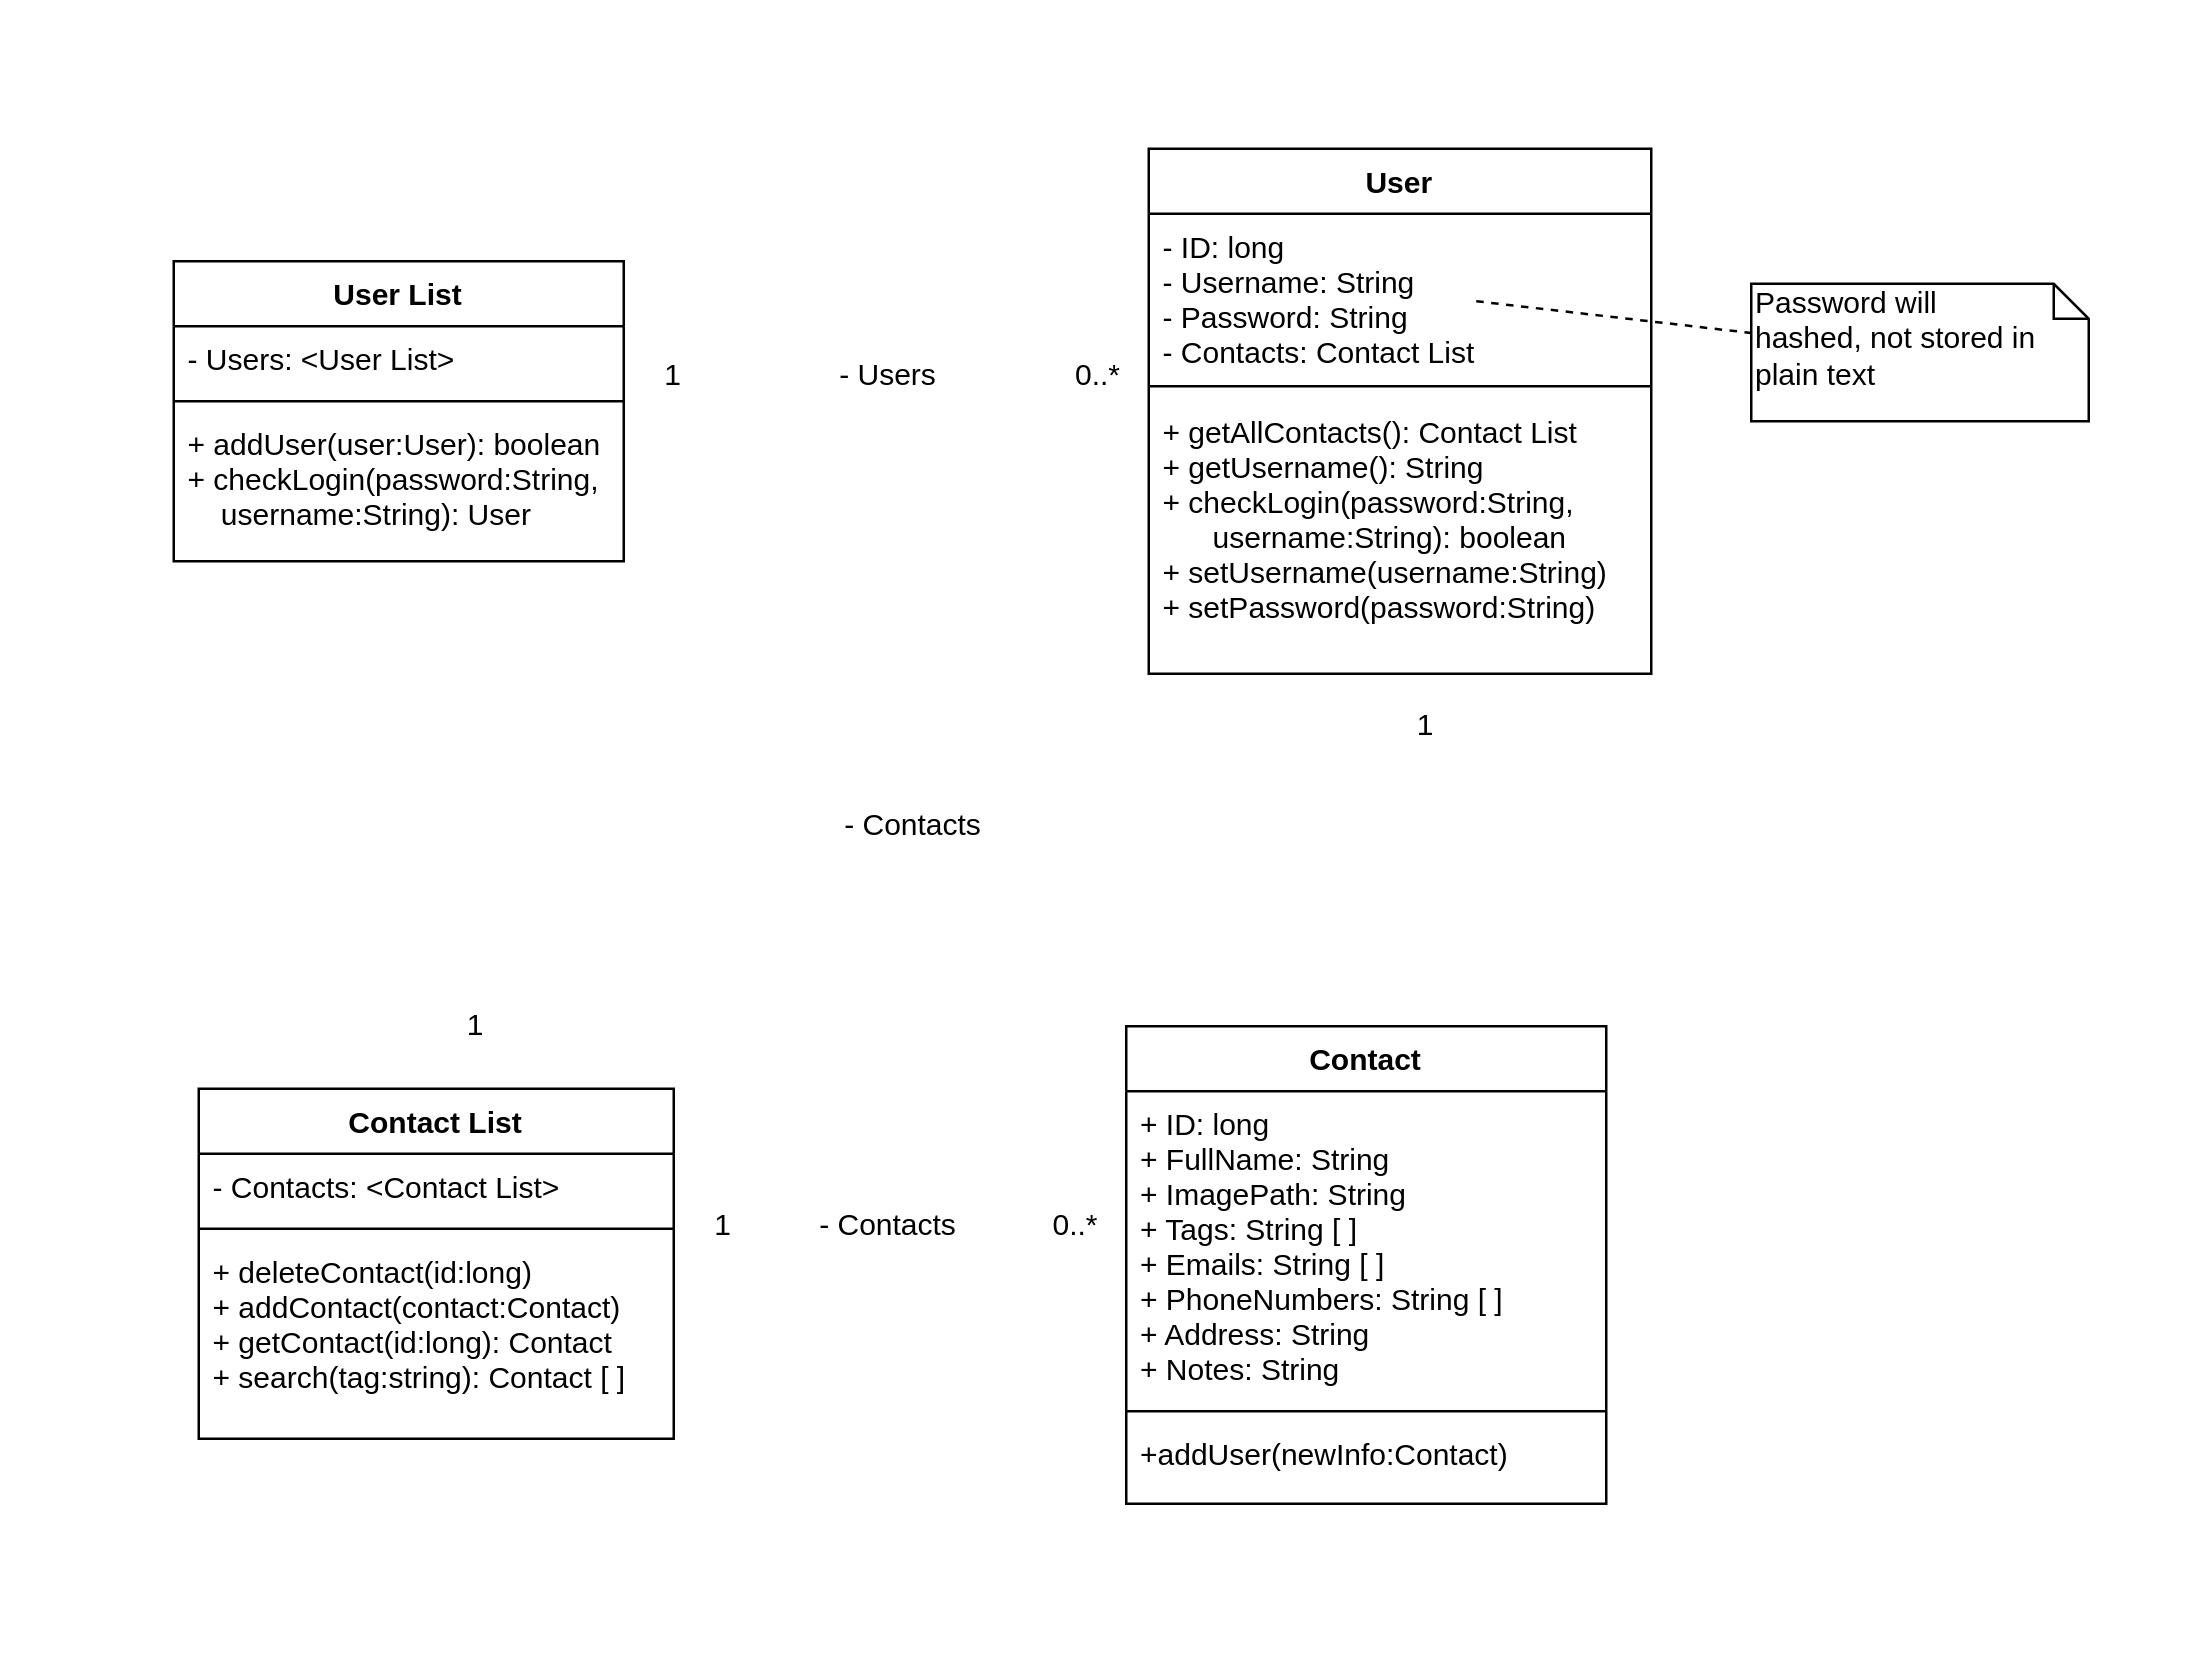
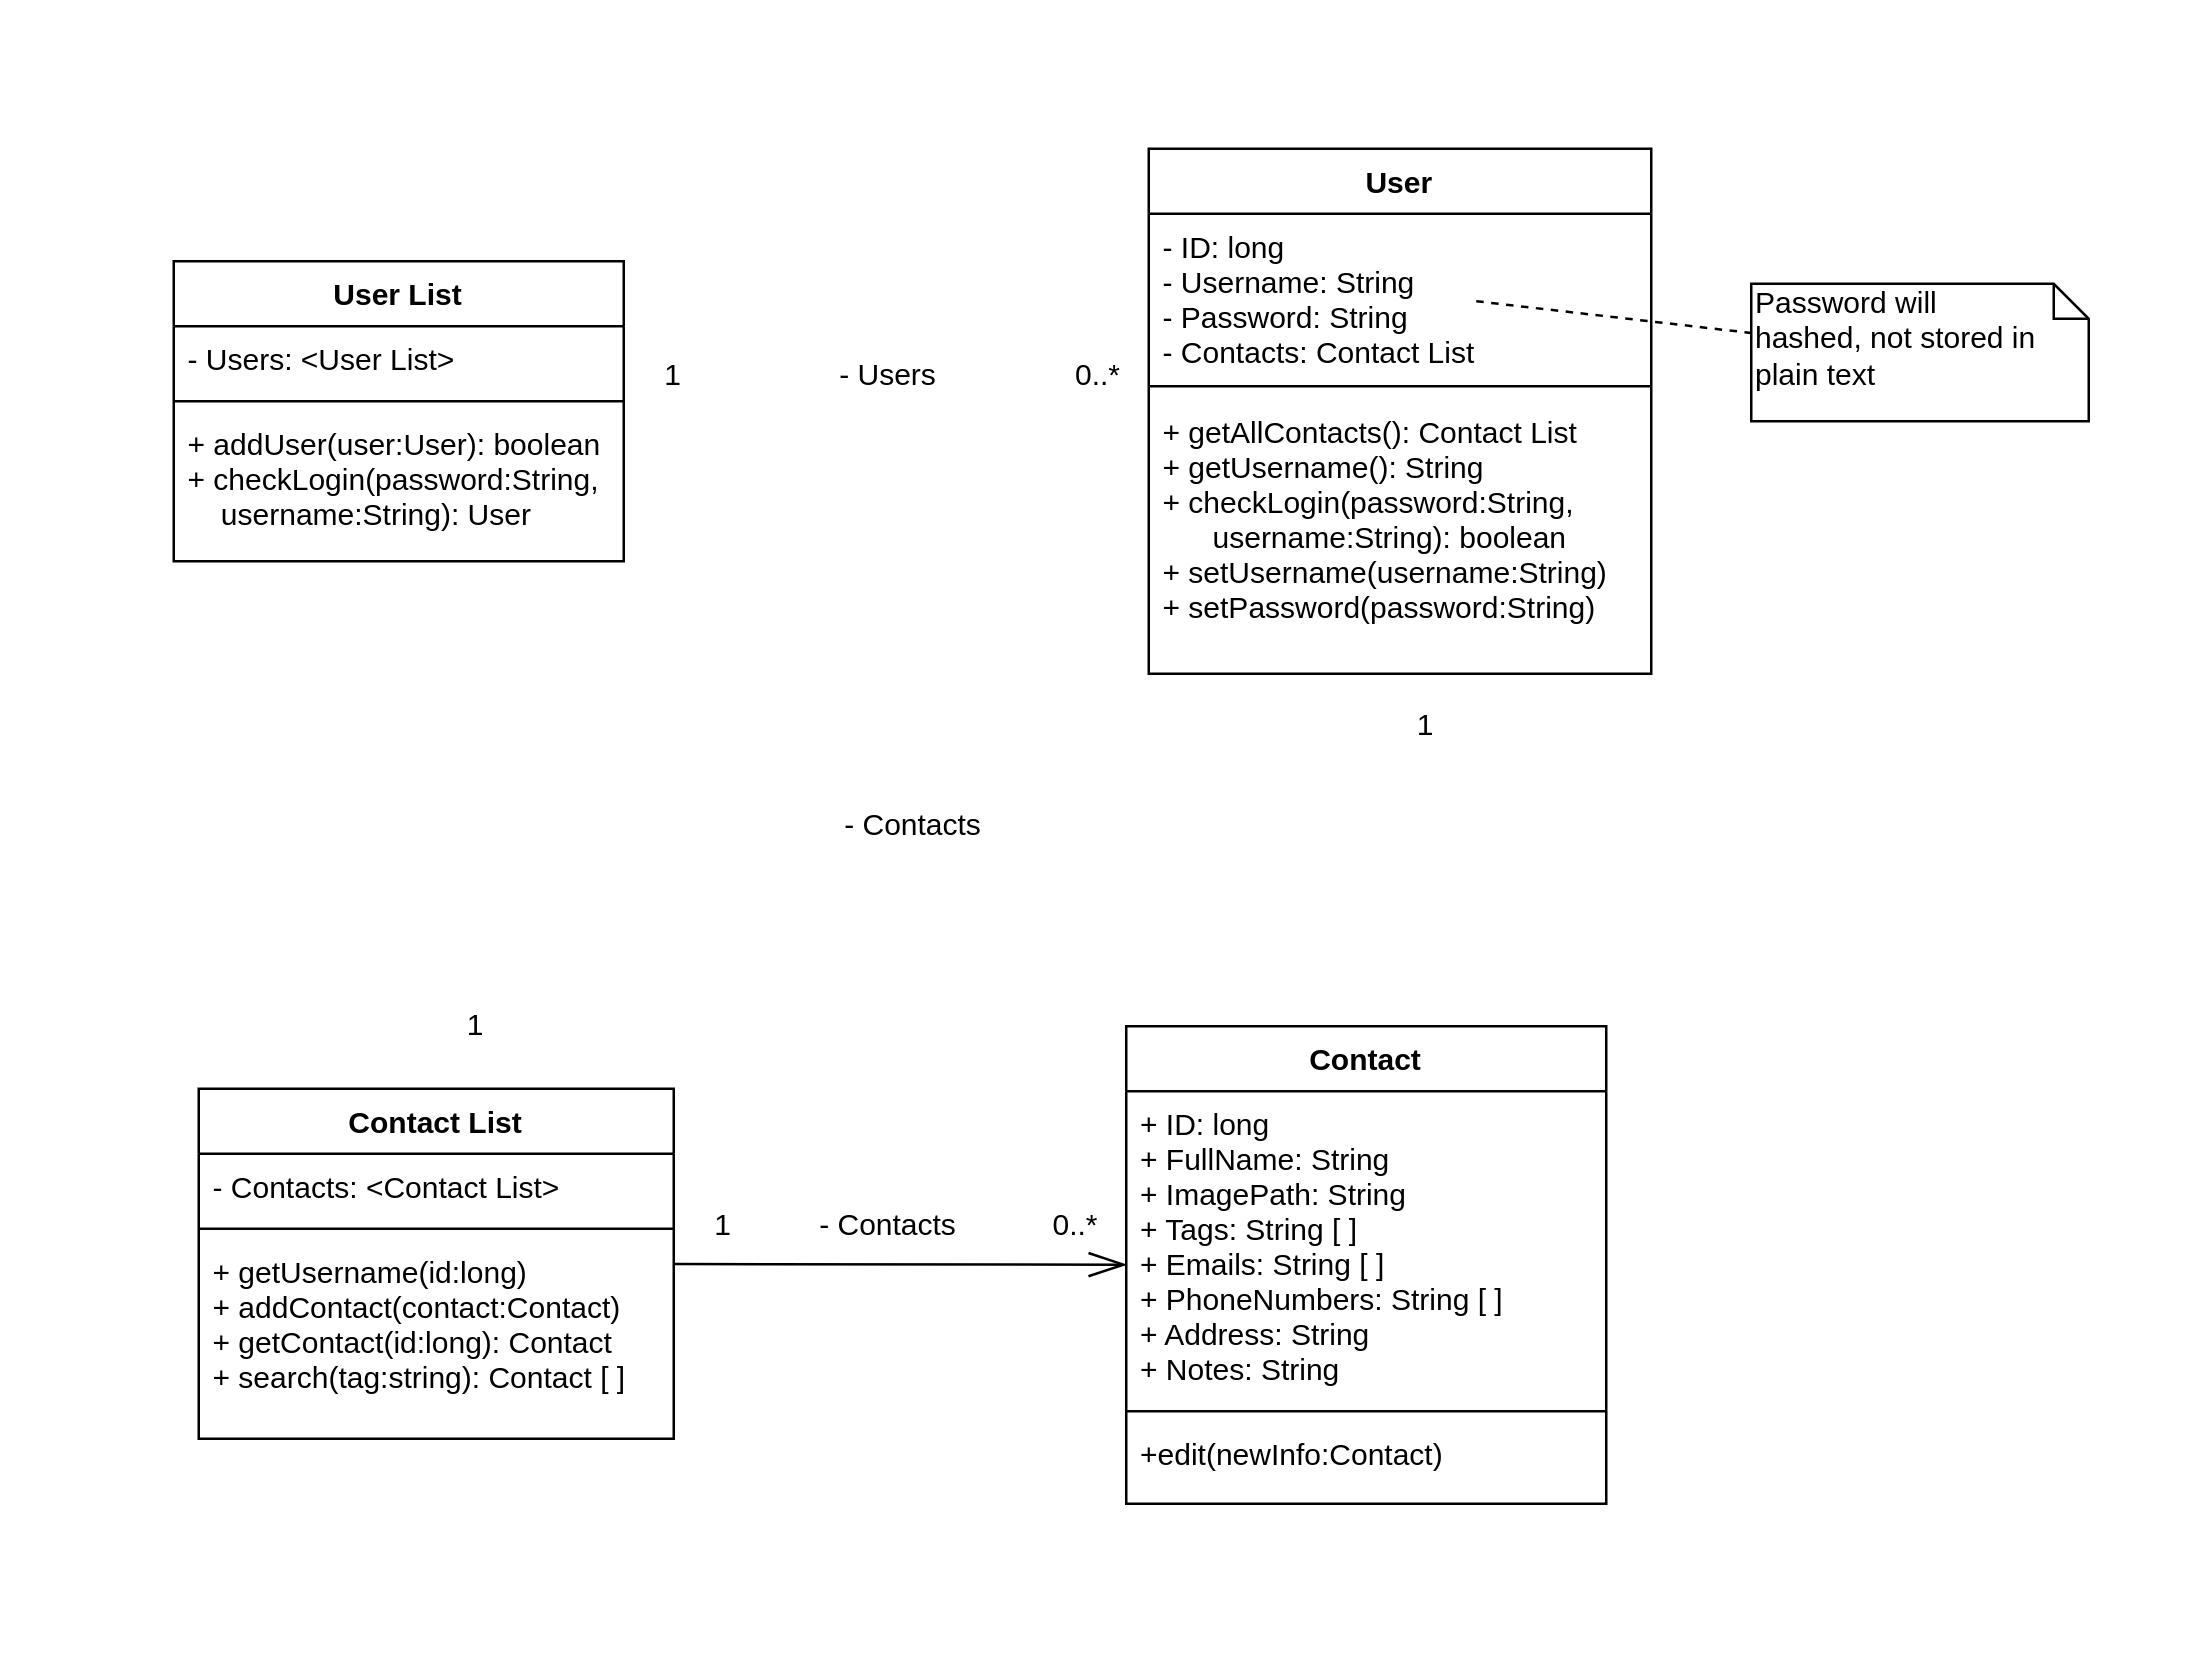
edge "Contact List" -> "Contact": added
node "+ deleteContact(id:long) + addContact(contact:Contact) + getContact(id:long): Contact + search(tag:string): Contact [ ]": label "+ deleteContact(id:long) + addContact(contact:Contact) + getContact(id:long): Contact + search(tag:string): Contact [ ]" -> "+ getUsername(id:long) + addContact(contact:Contact) + getContact(id:long): Contact + search(tag:string): Contact [ ]"
node "+addUser(newInfo:Contact)": label "+addUser(newInfo:Contact)" -> "+edit(newInfo:Contact)"
